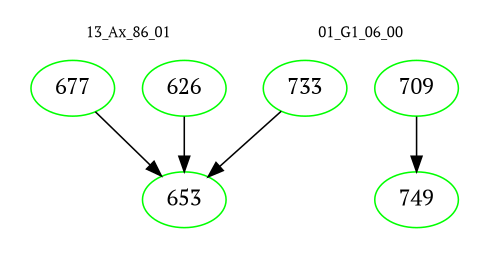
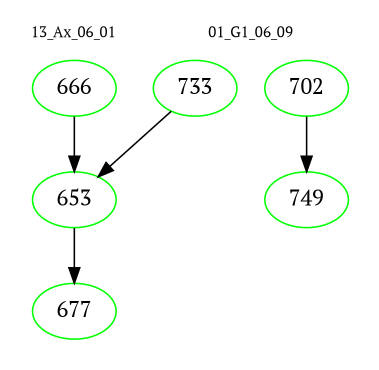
cluster "13_Ax_86_01": label "13_Ax_86_01" -> "13_Ax_06_01"
cluster "01_G1_06_00": label "01_G1_06_00" -> "01_G1_06_09"
node "626": label "626" -> "666"
node "709": label "709" -> "702"
edge "677" -> "653": reversed
